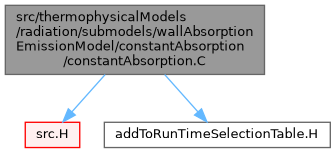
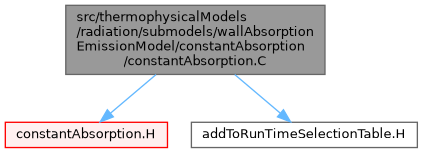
node "src.H": label "src.H" -> "constantAbsorption.H"
